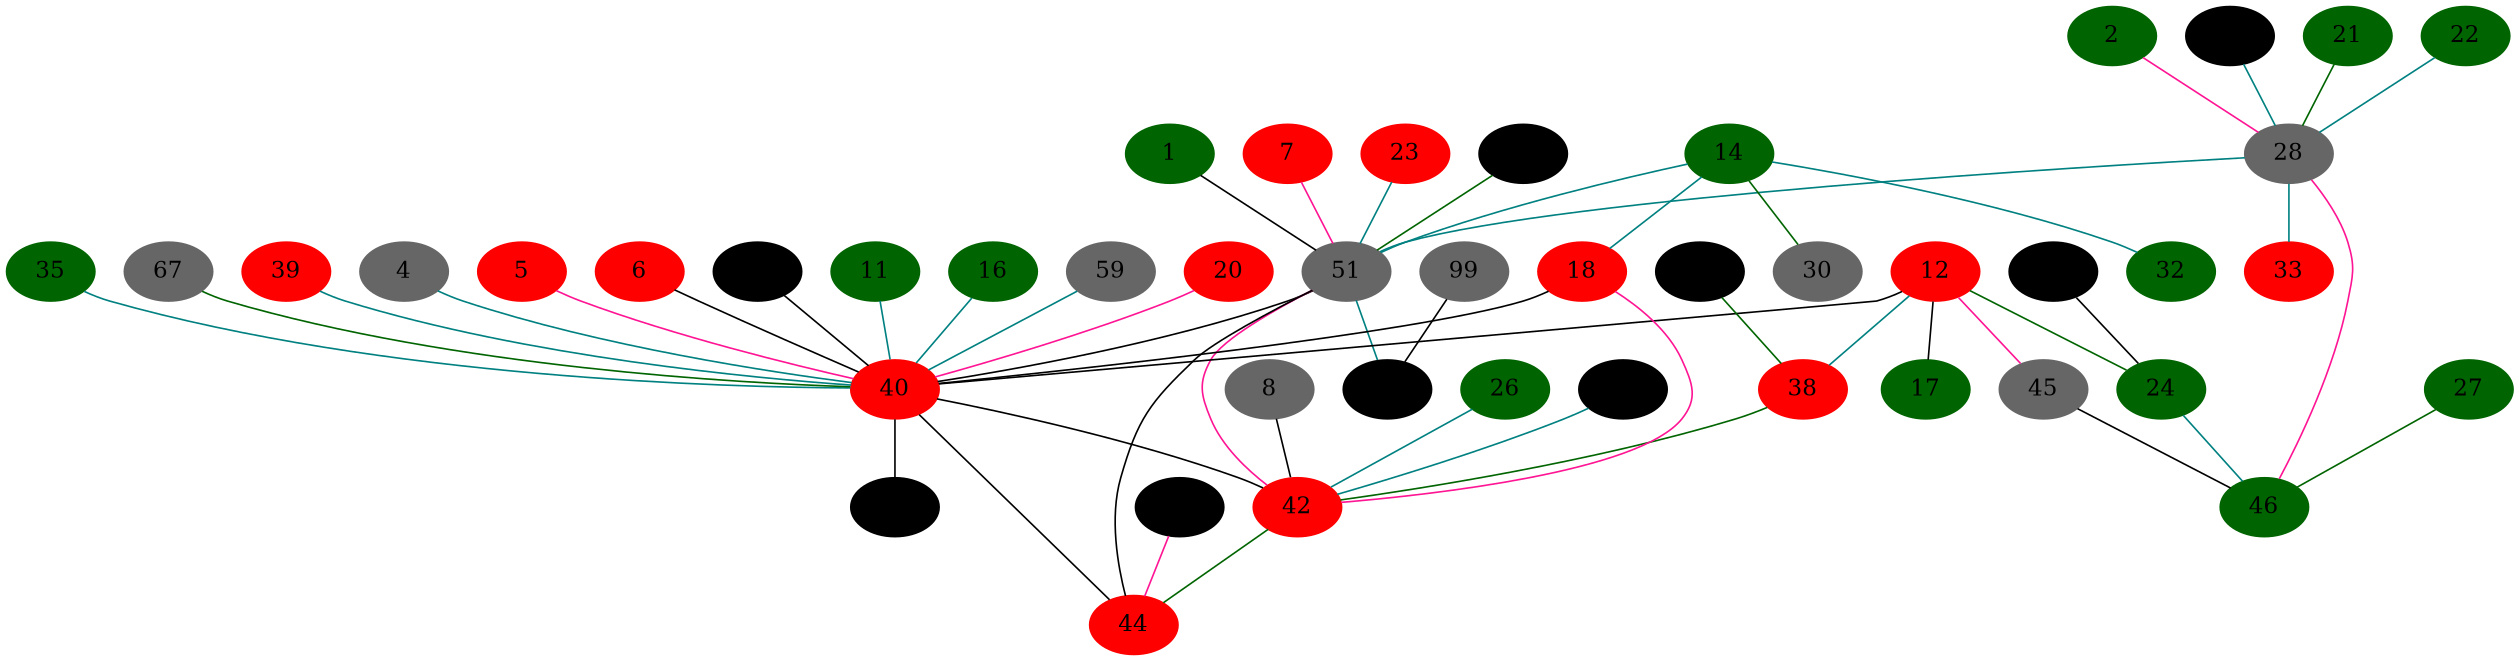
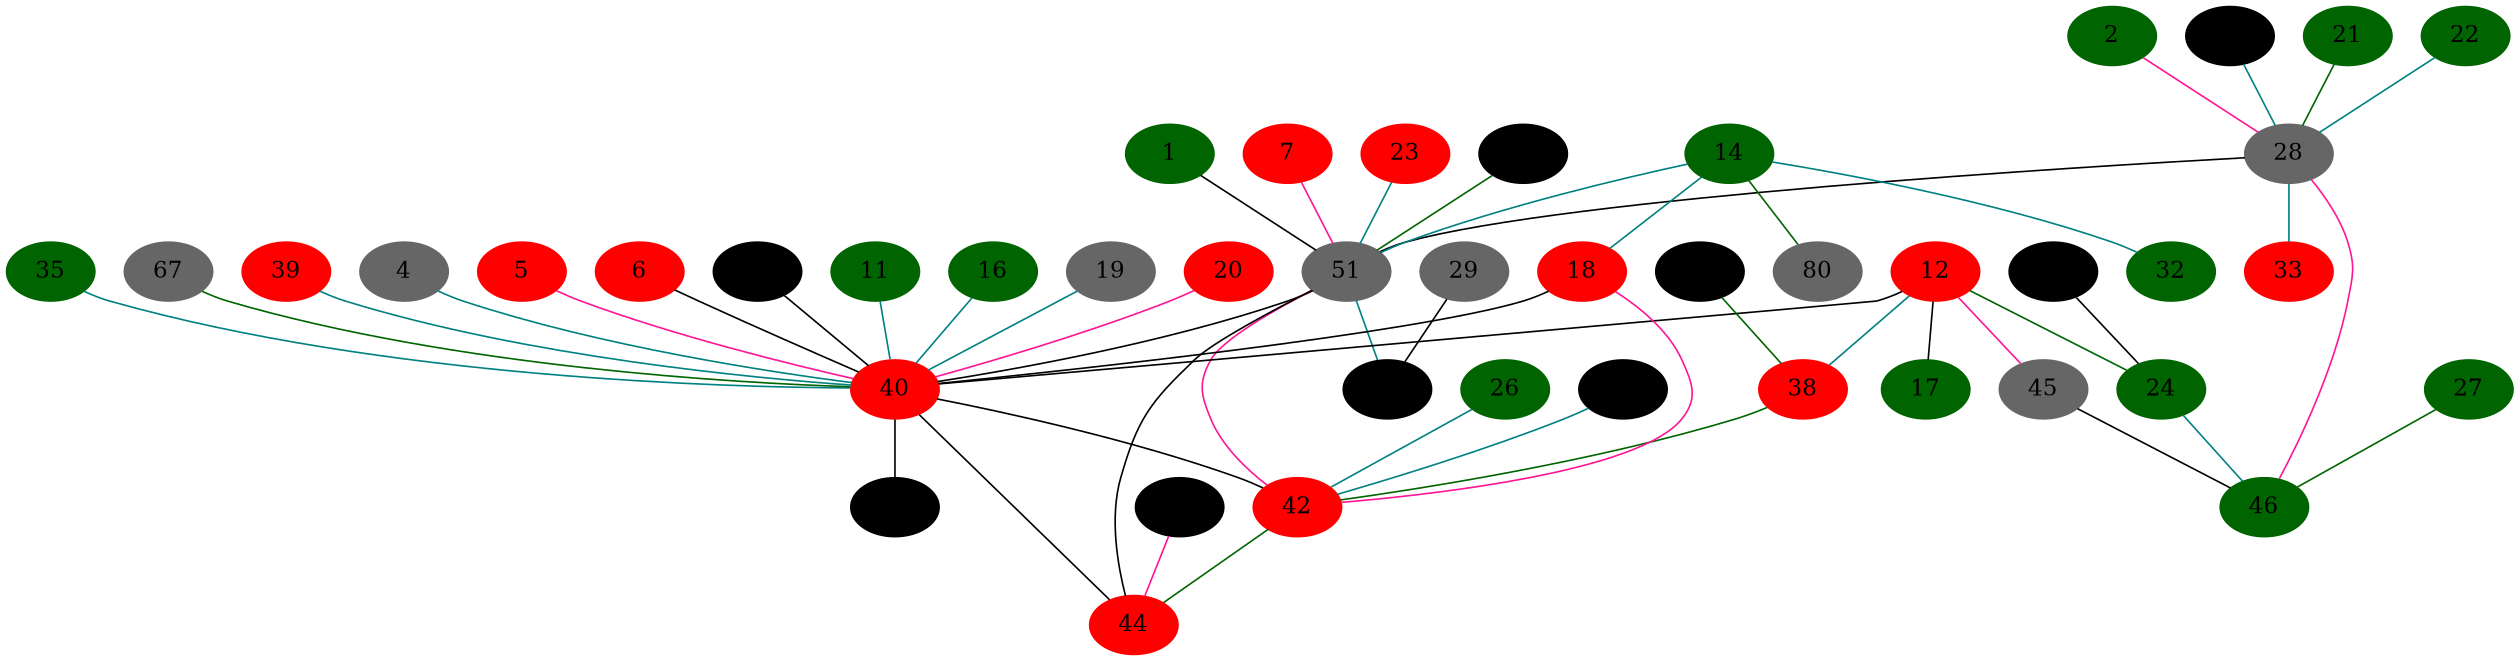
edge "28" -- "51": color teal -> black
node "59": label "59" -> "19"
node "99": label "99" -> "29"
node "30": label "30" -> "80"
node "8": removed
